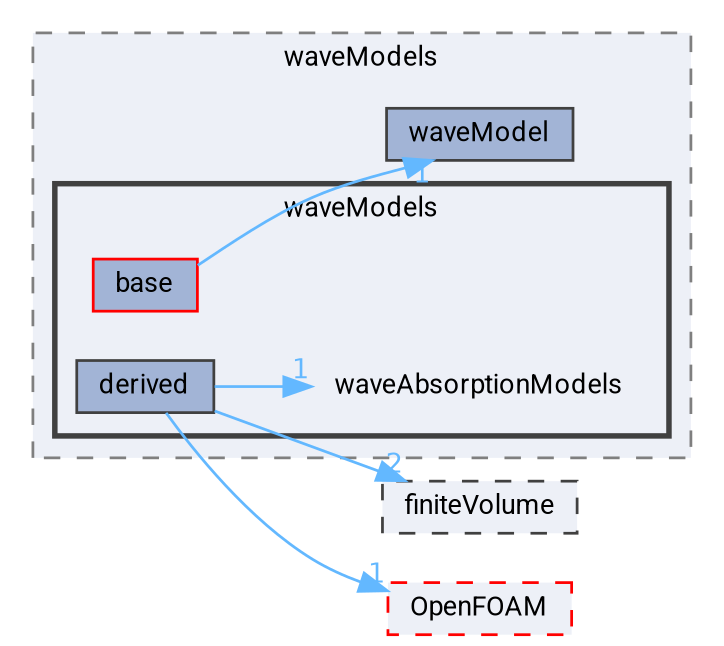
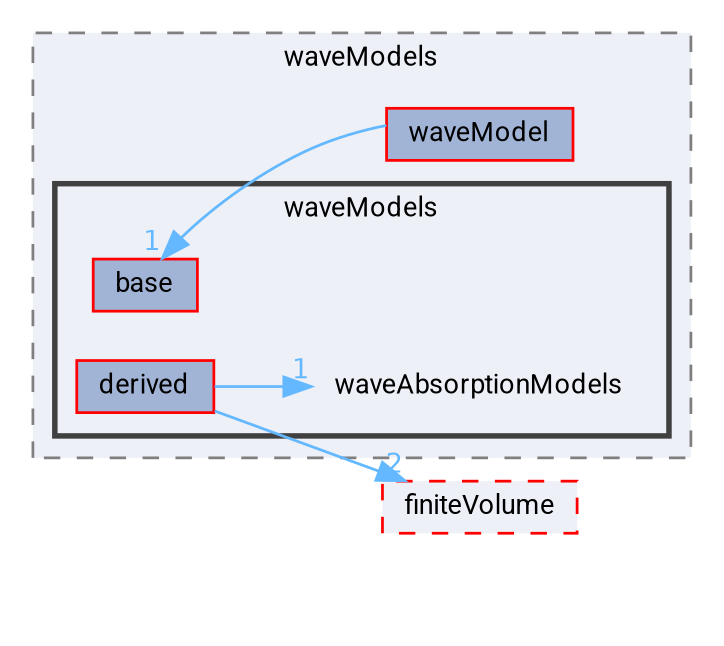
node "waveModel": color grey25 -> red
edge "base" -> "waveModel": reversed
node "derived": color grey25 -> red
node "finiteVolume": color grey25 -> red
node "OpenFOAM": removed
